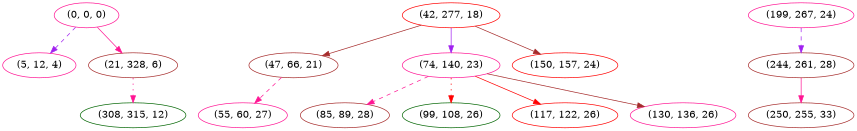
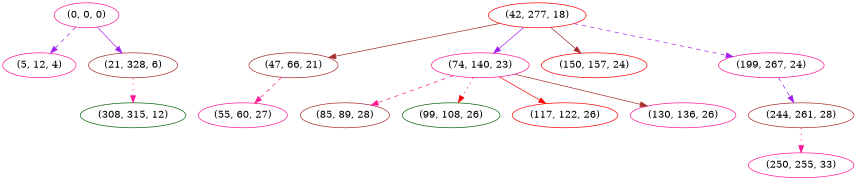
edge "(0, 0, 0)" -> "(21, 328, 6)": color deeppink -> purple
edge "(42, 277, 18)" -> "(199, 267, 24)": added
edge "(244, 261, 28)" -> "(250, 255, 33)": style solid -> dotted
node "(250, 255, 33)": color brown -> deeppink
